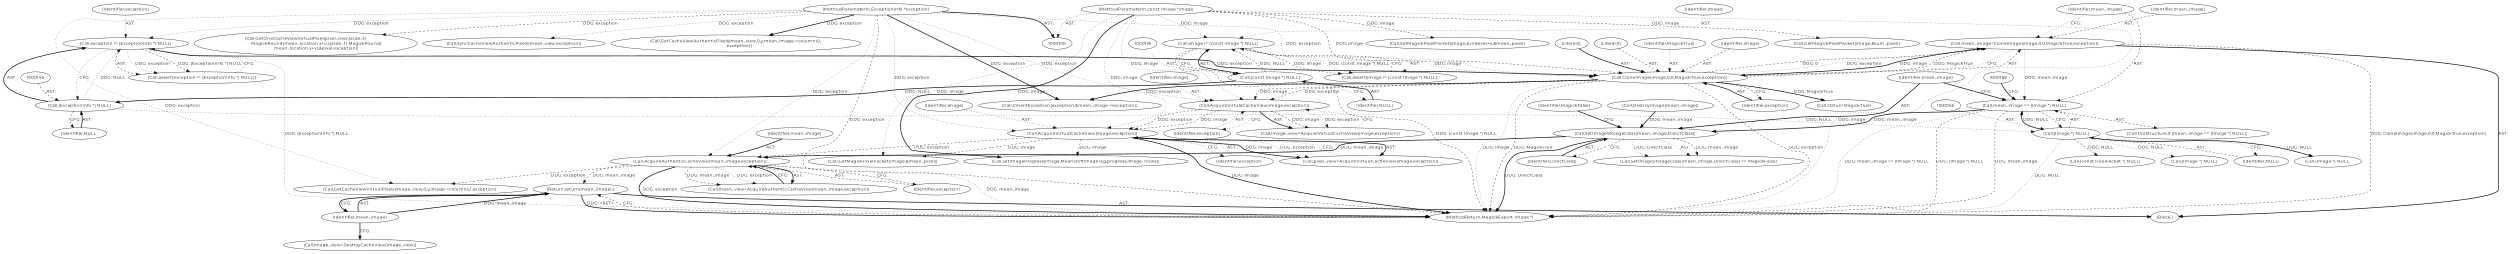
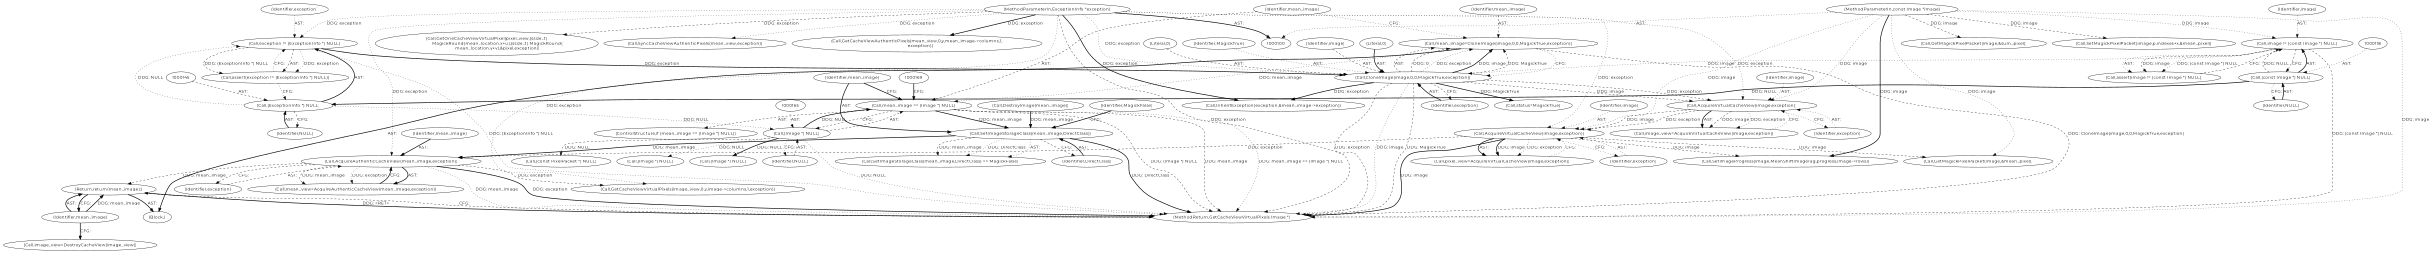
edge "(MethodParameterIn,const Image *image)" -> "(Call,CloneImage(image,0,0,MagickTrue,exception))": removed, label "DDG: image"
edge "(Call,exception != (ExceptionInfo *) NULL)" -> "(Call,(ExceptionInfo *) NULL)": now "(Call,assert(exception != (ExceptionInfo *) NULL))" -> "(Call,(ExceptionInfo *) NULL)"
node "(MethodReturn,MagickExport Image *)": label "(MethodReturn,MagickExport Image *)" -> "(MethodReturn,GetCacheViewVirtualPixels Image *)"
